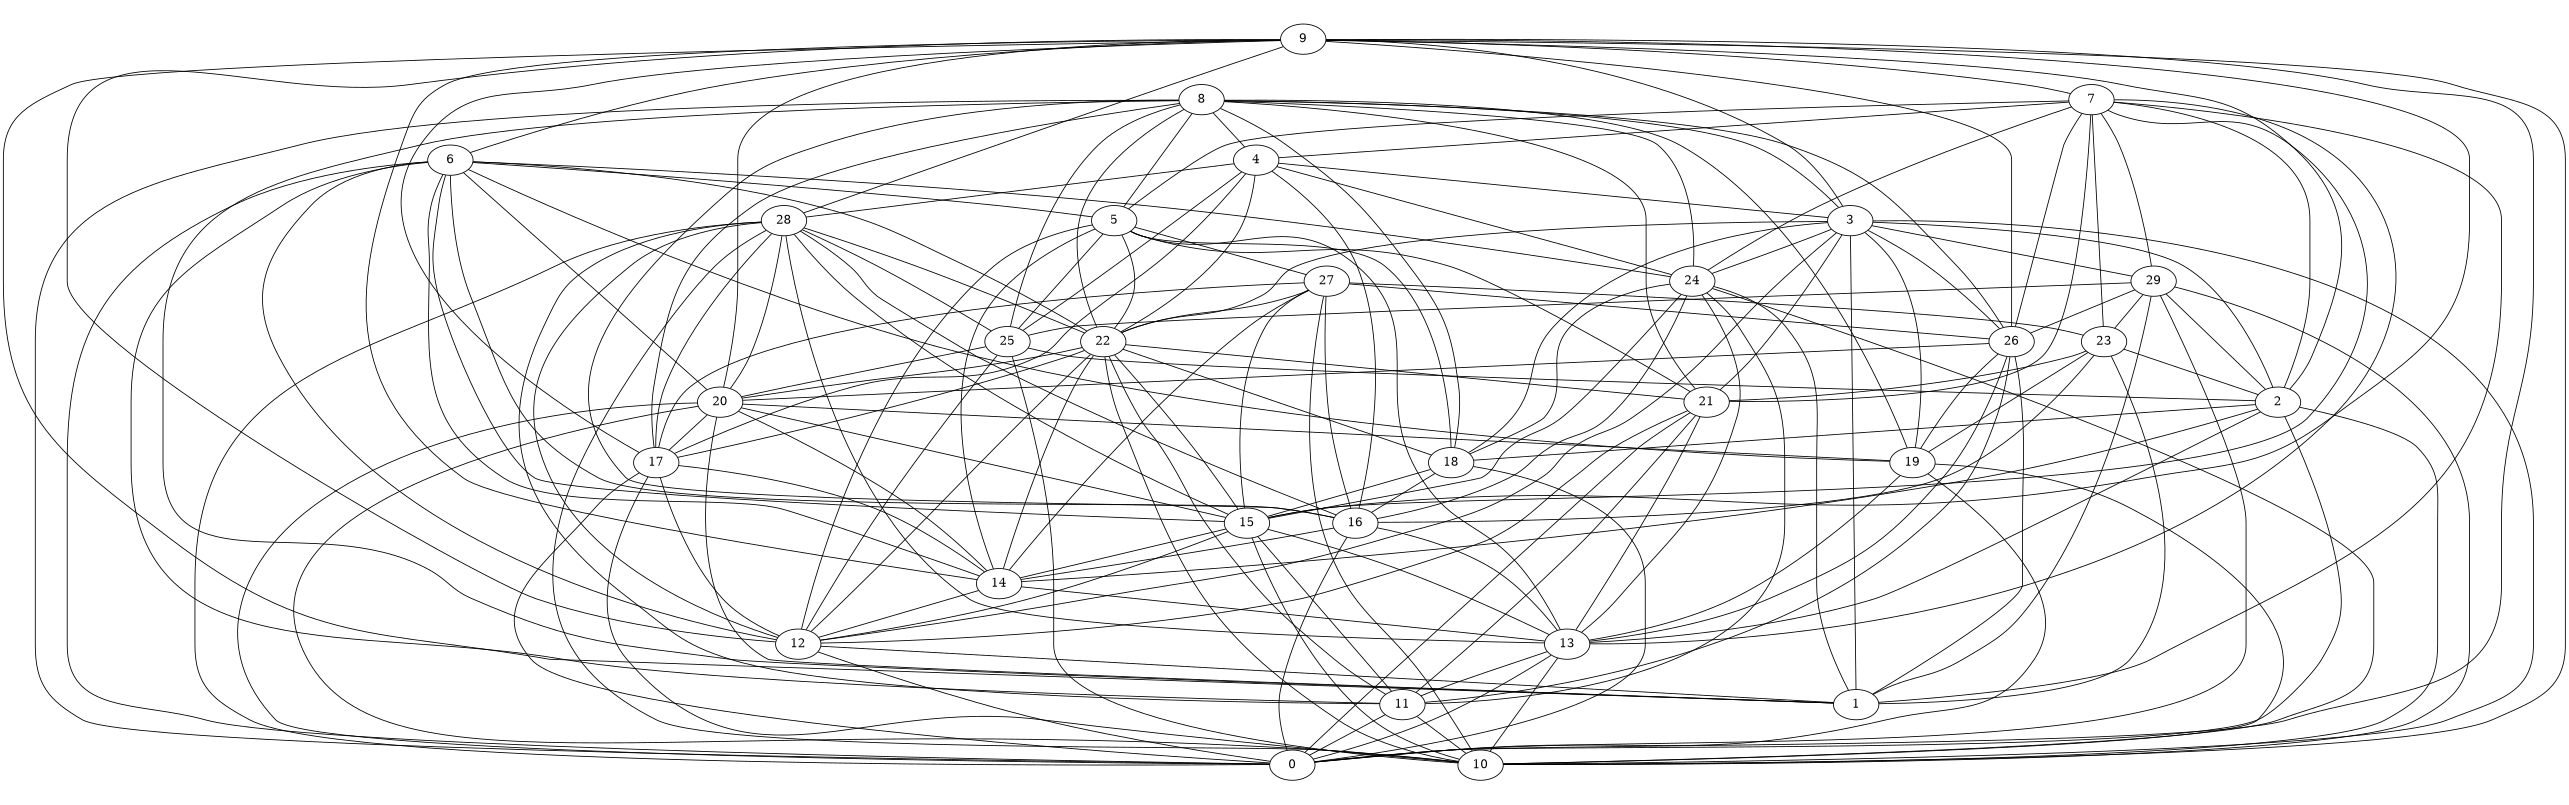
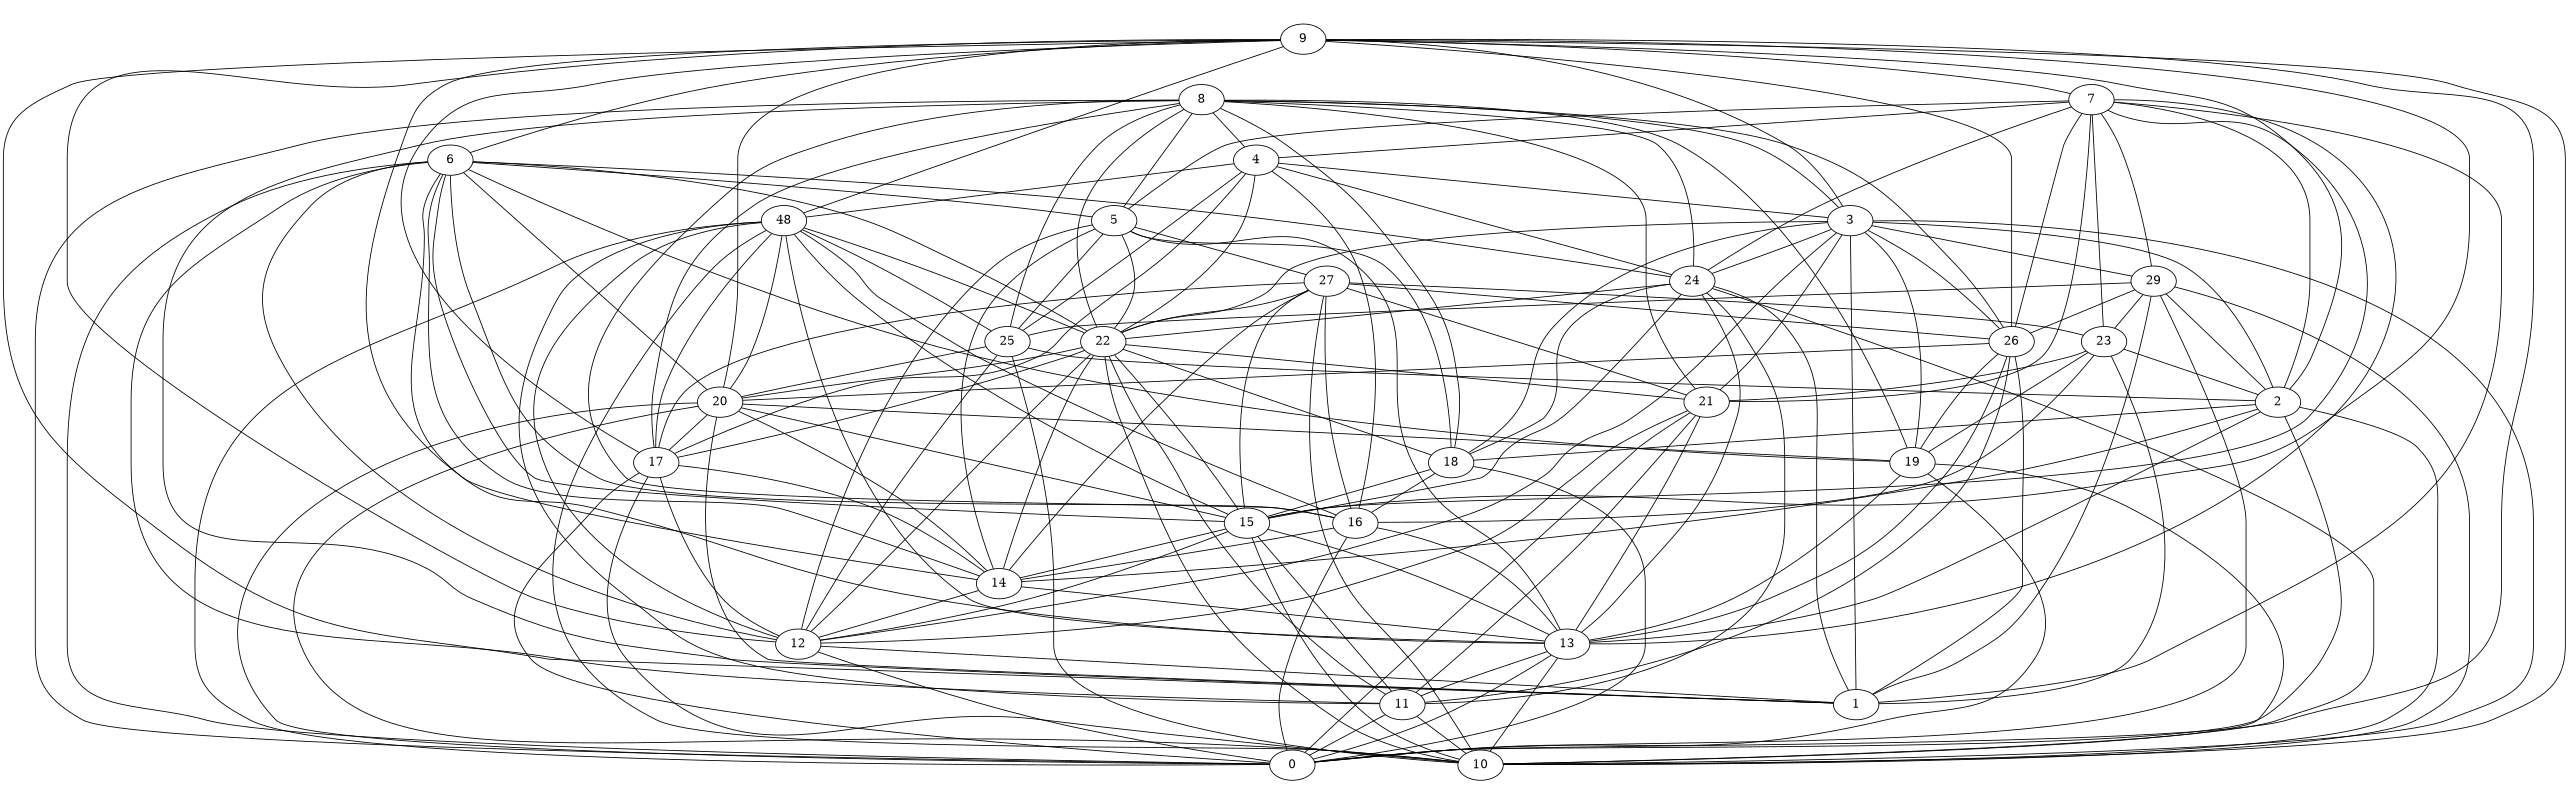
node "28": label "28" -> "48"
edge "5" -- "21": now "27" -- "21"
edge "24" -- "16": now "24" -- "22"
edge "6" -- "13": added
